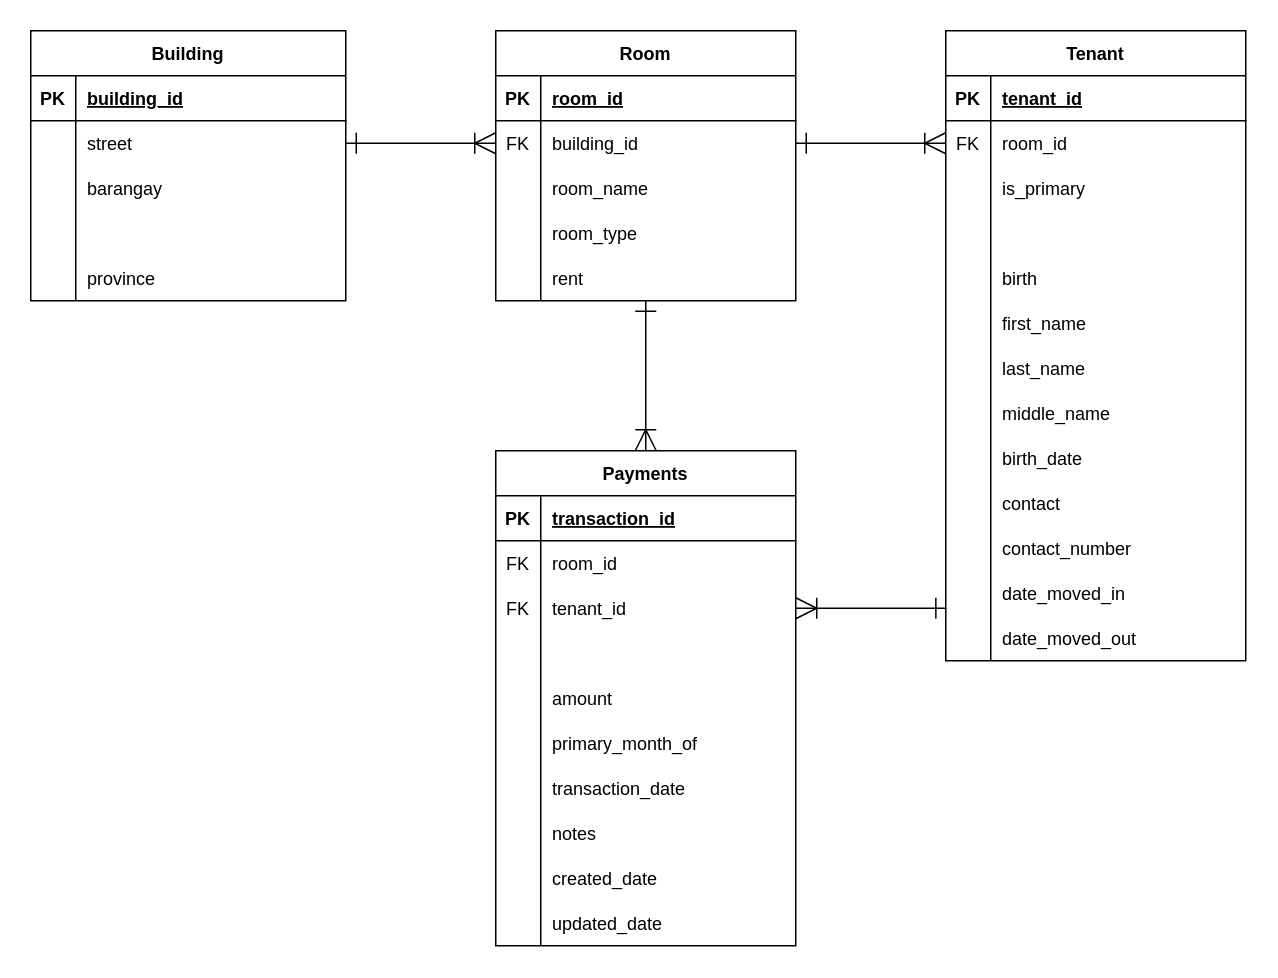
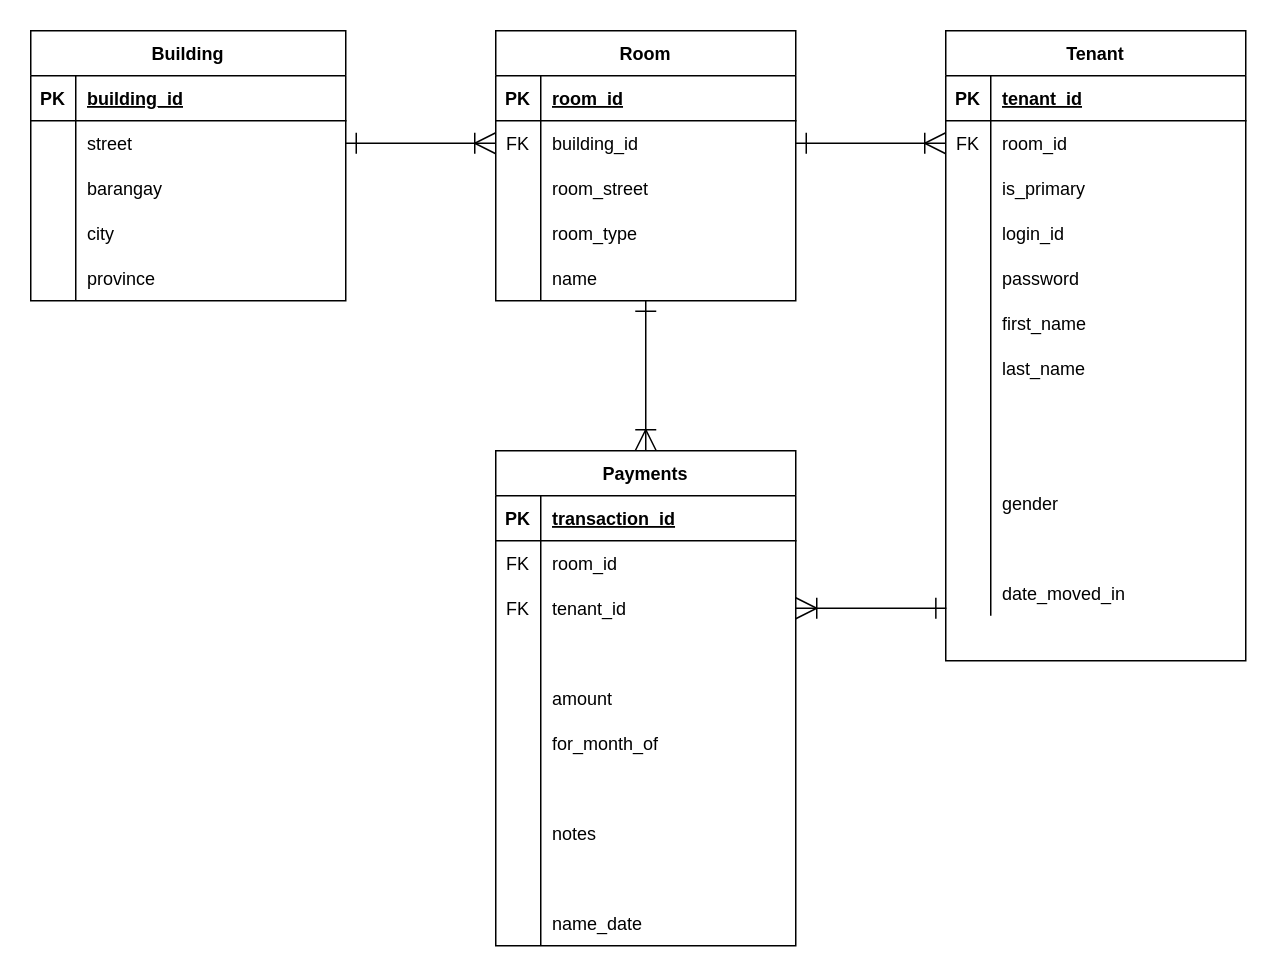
node "room_name": label "room_name" -> "room_street"
node "city": added
node "login_id": added
node "rent": label "rent" -> "name"
node "birth": label "birth" -> "password"
node "middle_name": removed
node "birth_date": removed
node "contact": label "contact" -> "gender"
node "contact_number": removed
node "date_moved_out": removed
node "primary_month_of": label "primary_month_of" -> "for_month_of"
node "transaction_date": removed
node "created_date": removed
node "updated_date": label "updated_date" -> "name_date"
